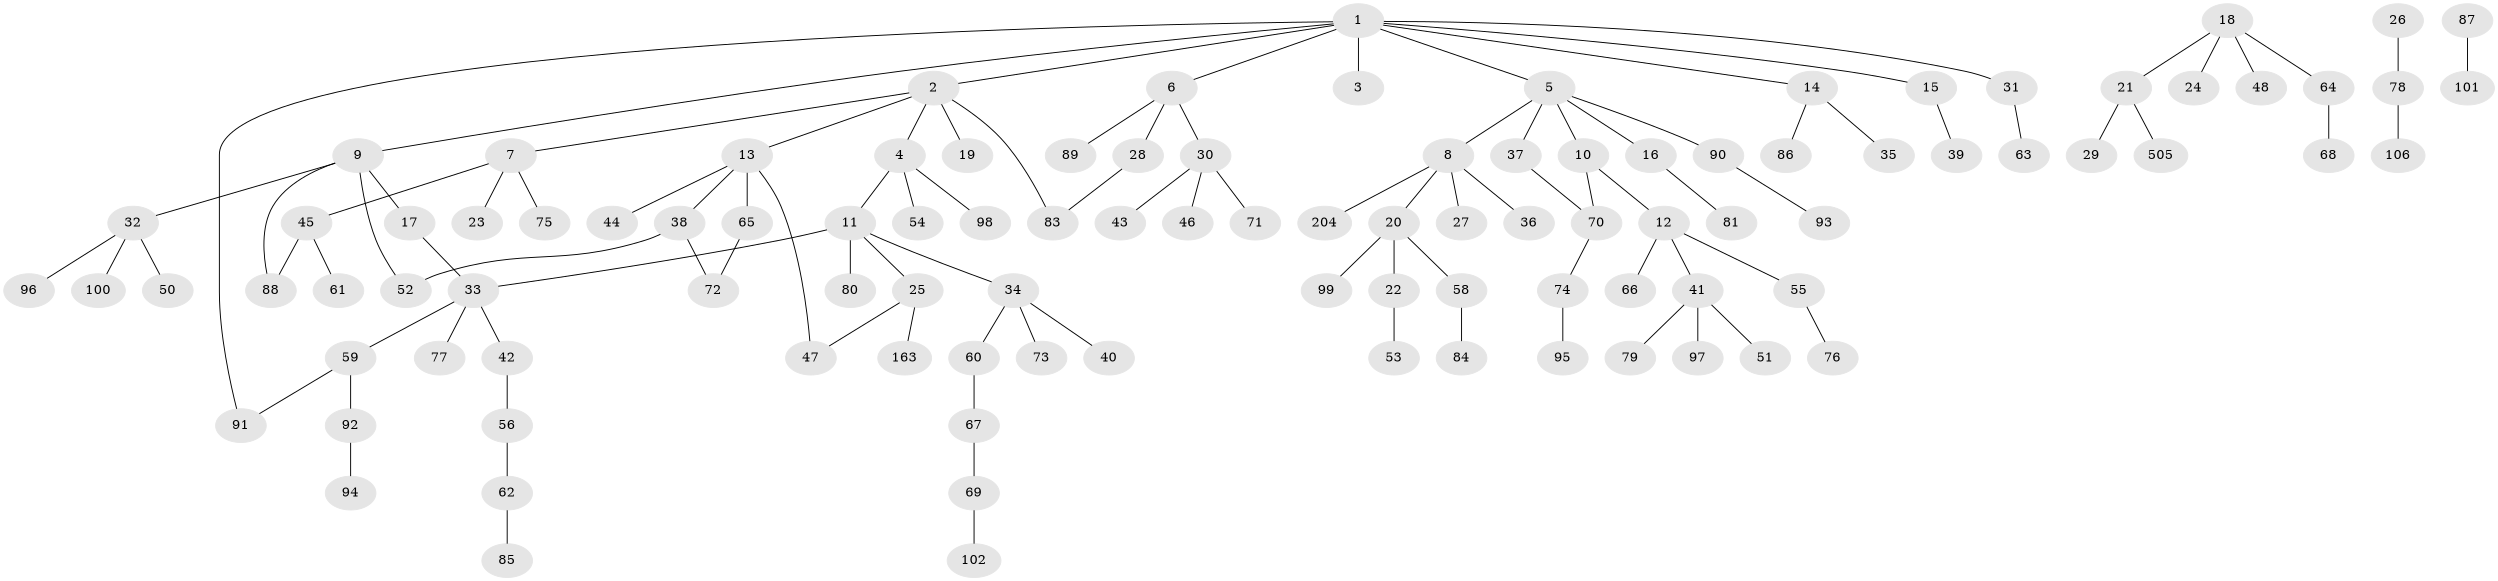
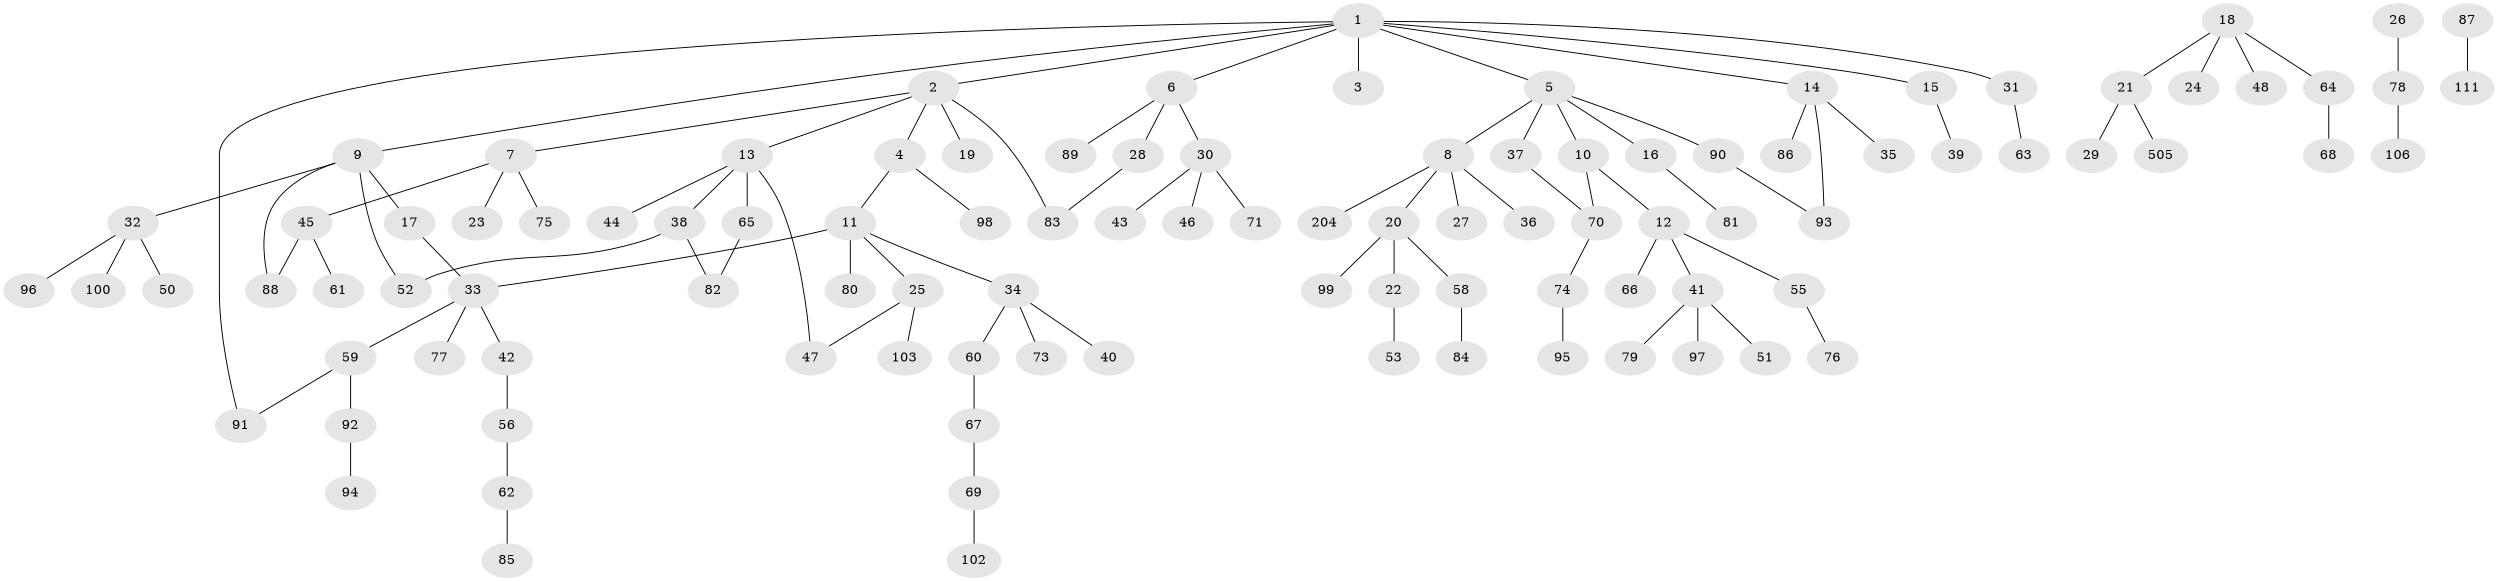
node "101": label "101" -> "111"
edge "14" -- "93": added
node "54": removed
node "72": label "72" -> "82"
node "163": label "163" -> "103"
